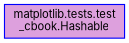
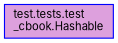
node "matplotlib.tests.test _cbook.Hashable": label "matplotlib.tests.test _cbook.Hashable" -> "test.tests.test _cbook.Hashable"
